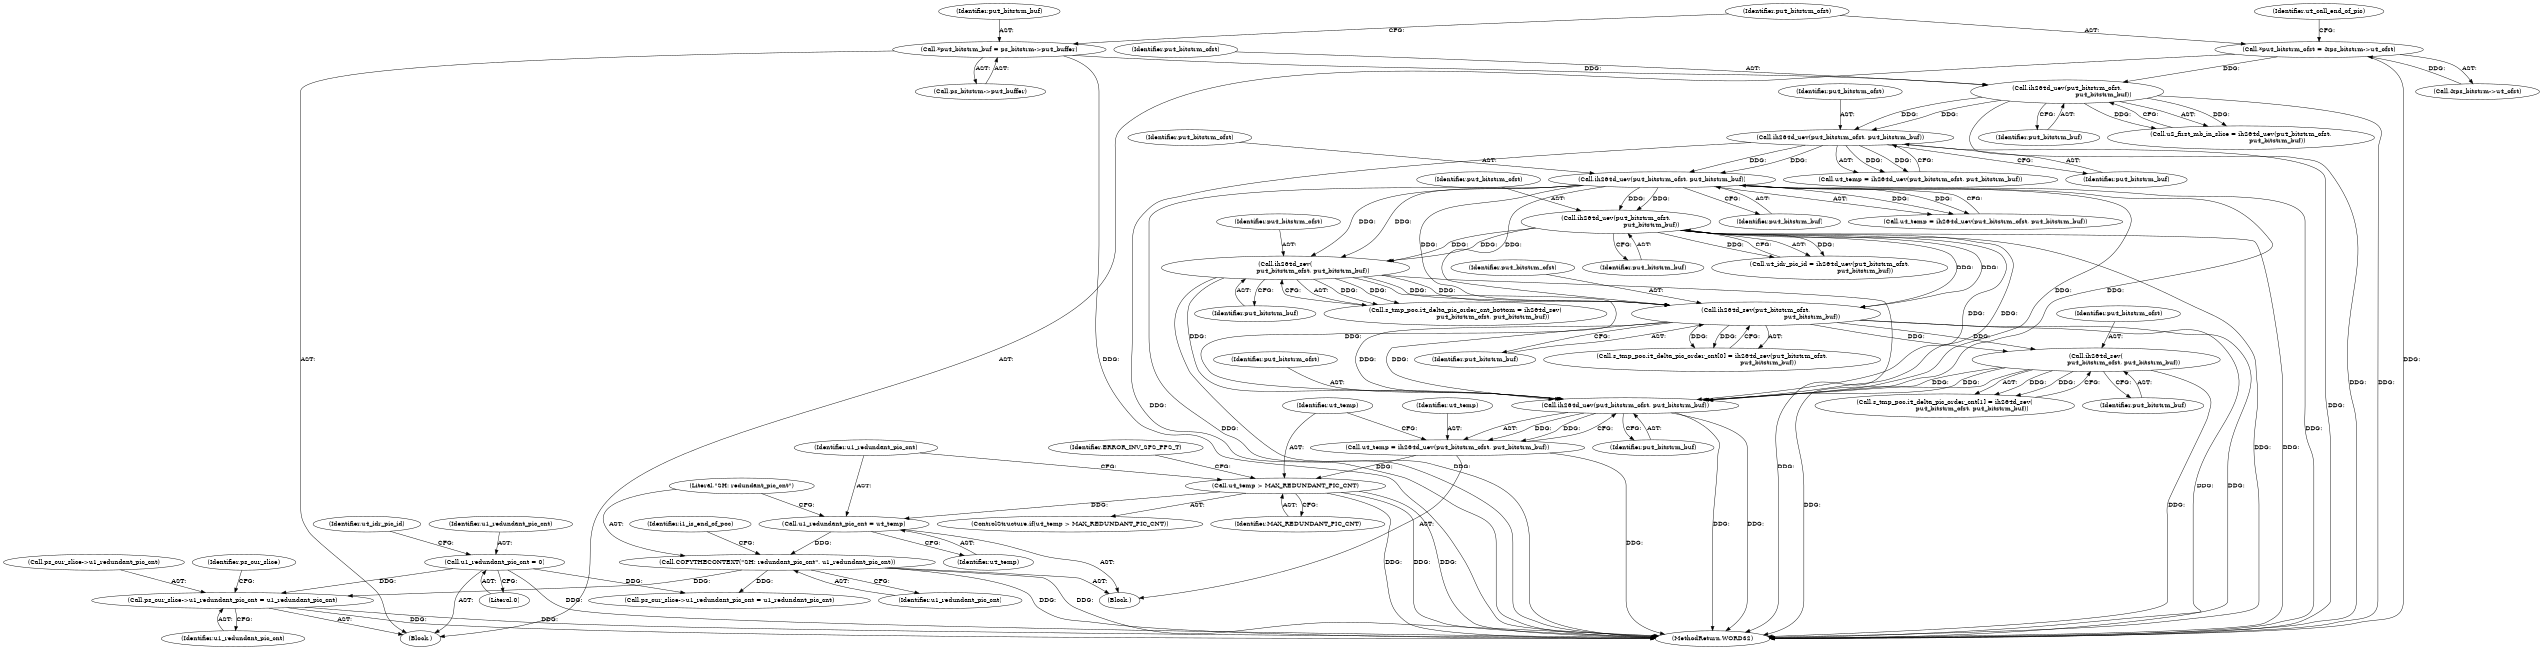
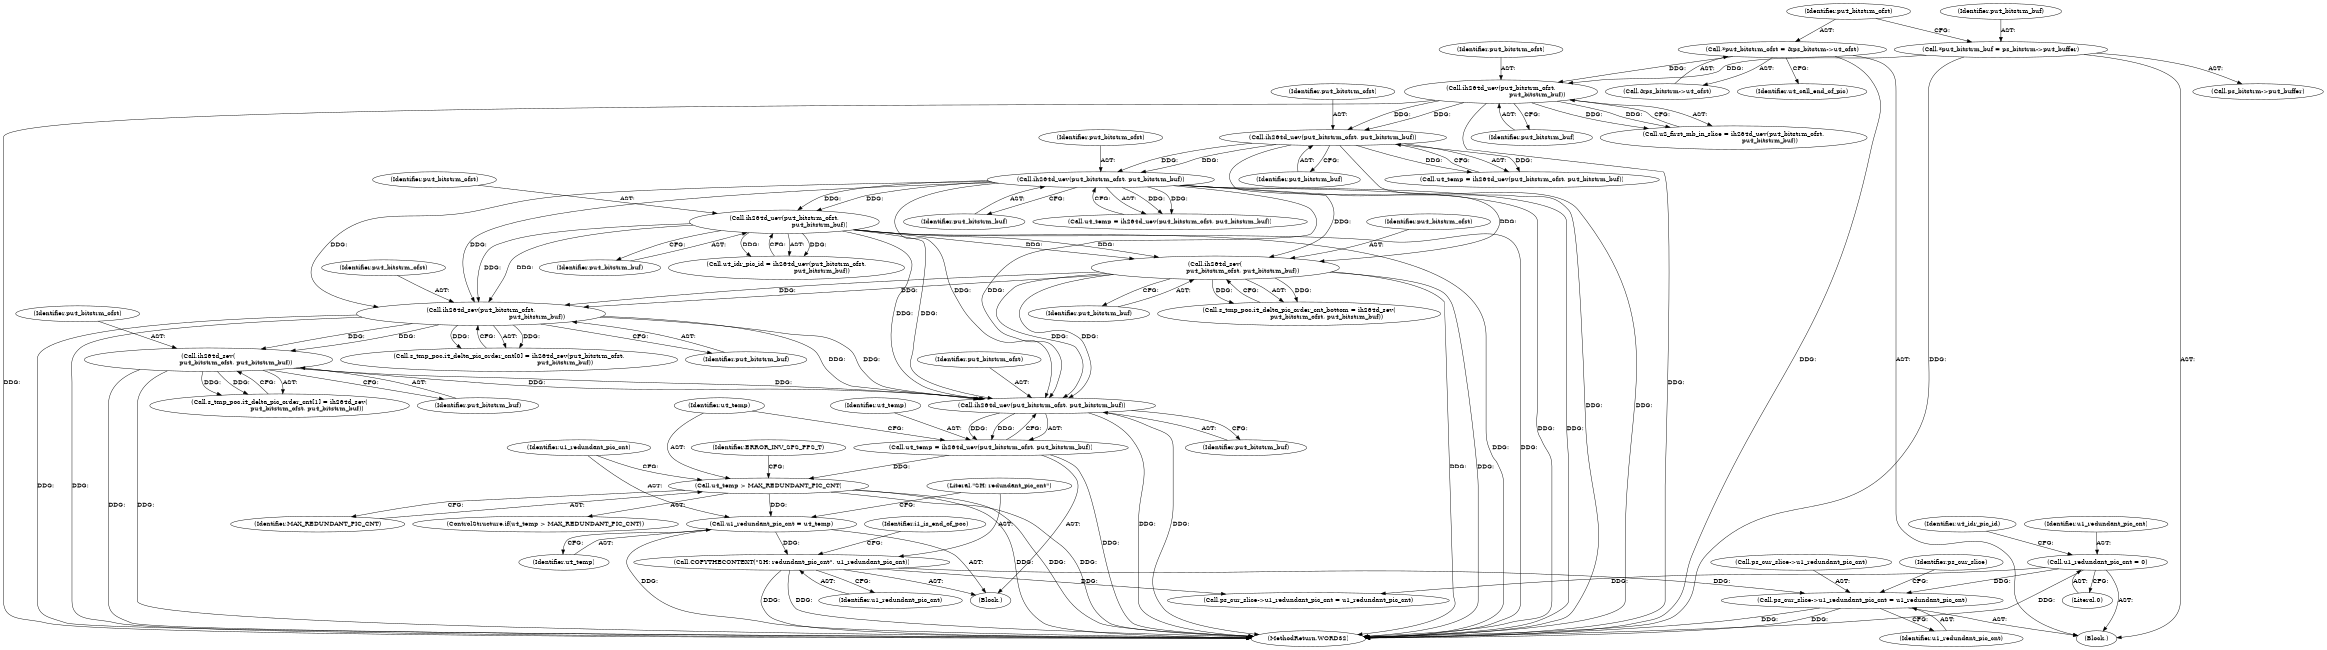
edge "(Identifier,u4_call_end_of_pic)" -> "(Call,*pu4_bitstrm_ofst = &ps_bitstrm->u4_ofst)": reversed
edge "(Call,&ps_bitstrm->u4_ofst)" -> "(Call,*pu4_bitstrm_ofst = &ps_bitstrm->u4_ofst)": label "DDG: " -> "AST: "
edge "(Call,ps_bitstrm->pu4_buffer)" -> "(Call,*pu4_bitstrm_buf = ps_bitstrm->pu4_buffer)": removed, label "AST:"
edge "(Call,u1_redundant_pic_cnt = u4_temp)" -> "(MethodReturn,WORD32)": added, label "DDG:"
